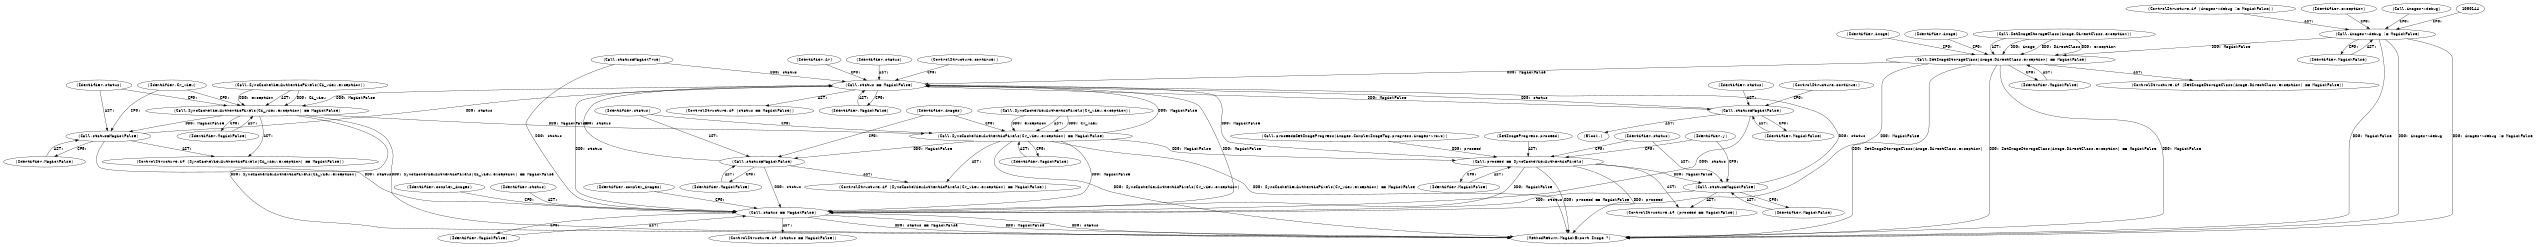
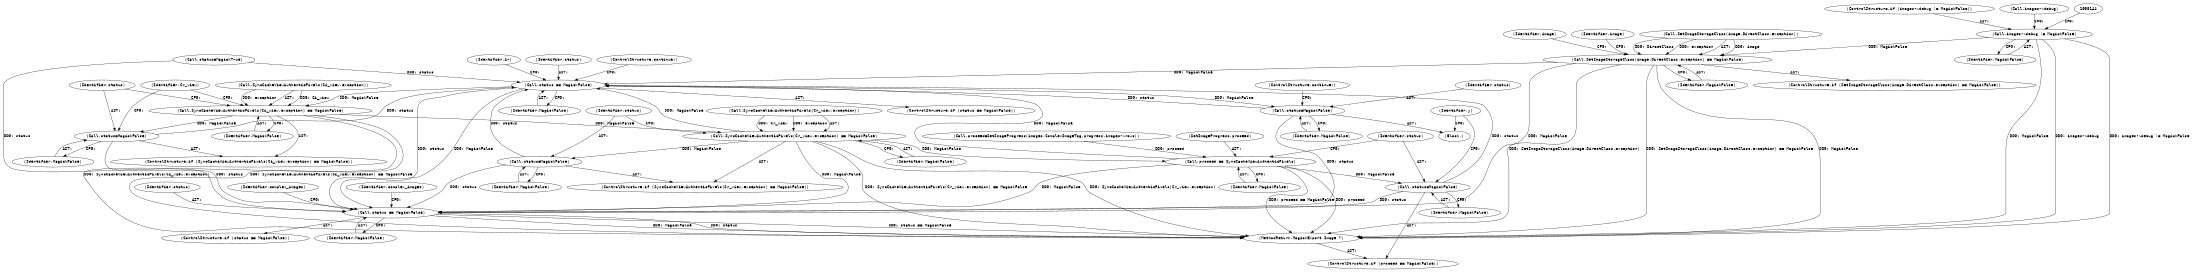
node "(Identifier,exception)": removed
node "(Identifier,images)": removed
edge "(Identifier,y)" -> "(Call,proceed == SyncCacheViewAuthenticPixels)": now "(Identifier,y)" -> "(Block,)"
edge "(Call,proceed == SyncCacheViewAuthenticPixels)" -> "(ControlStructure,if (proceed == MagickFalse))": now "(MethodReturn,MagickExport Image *)" -> "(ControlStructure,if (proceed == MagickFalse))"
